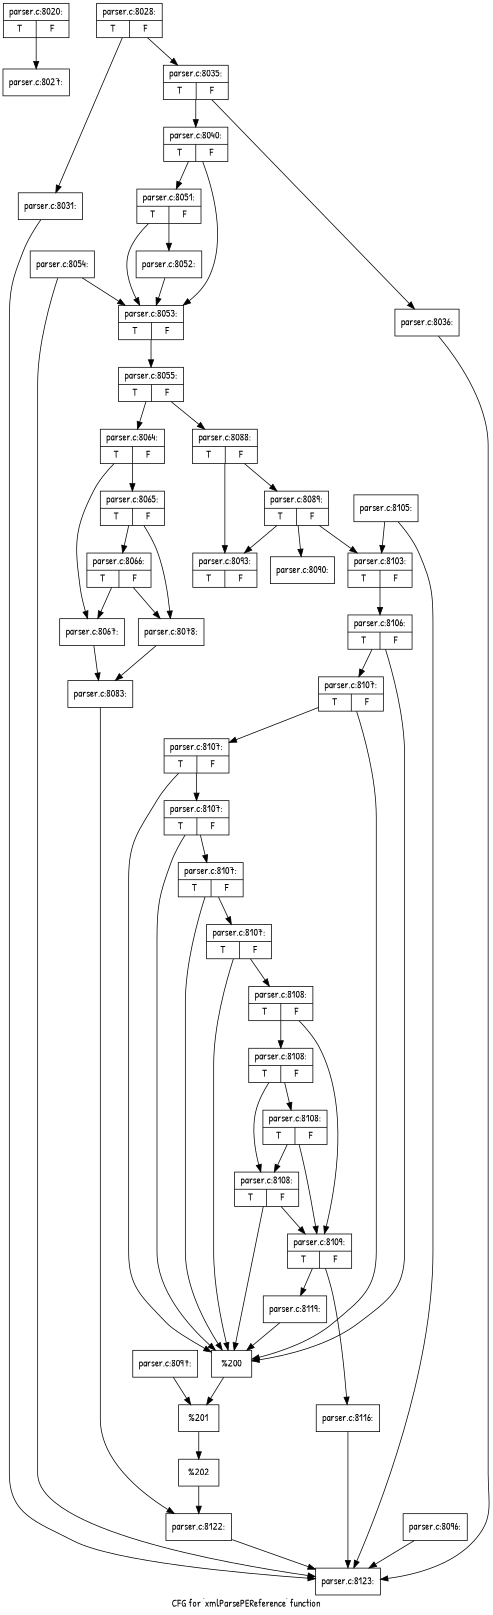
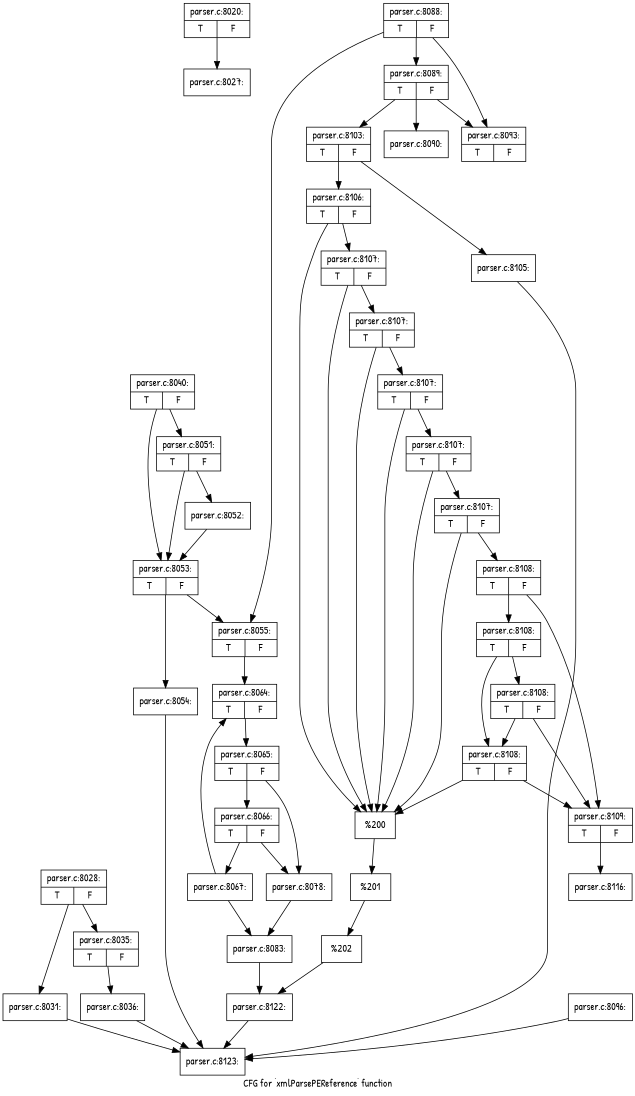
edge "parser.c:8035:" -> "parser.c:8040:": removed
edge "parser.c:8054:" -> "parser.c:8053:": reversed
edge "parser.c:8055:" -> "parser.c:8088:": reversed
edge "parser.c:8064:" -> "parser.c:8067:": reversed
edge "parser.c:8105:" -> "parser.c:8103:": reversed
node "parser.c:8119:": removed
node "parser.c:8097:": removed
edge "parser.c:8116:" -> "parser.c:8123:": removed
